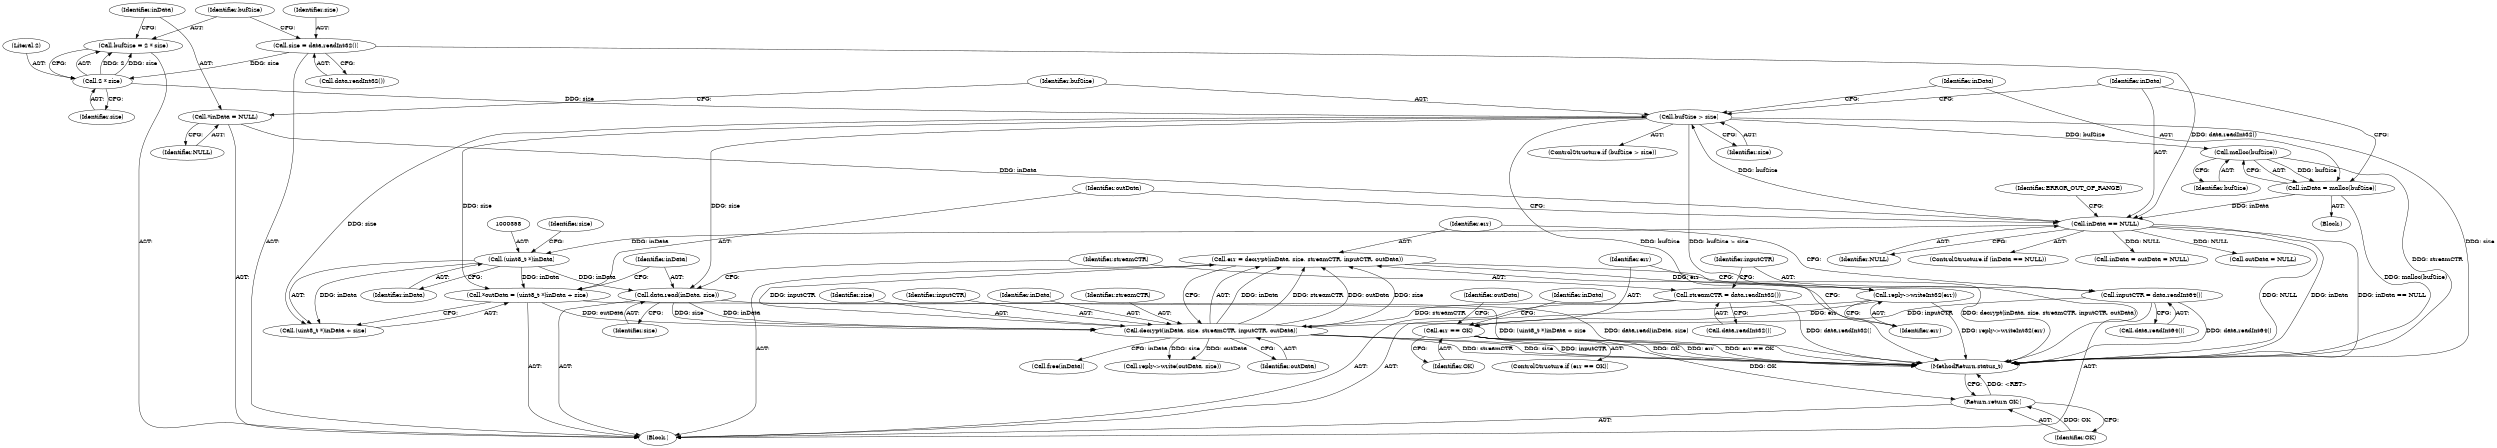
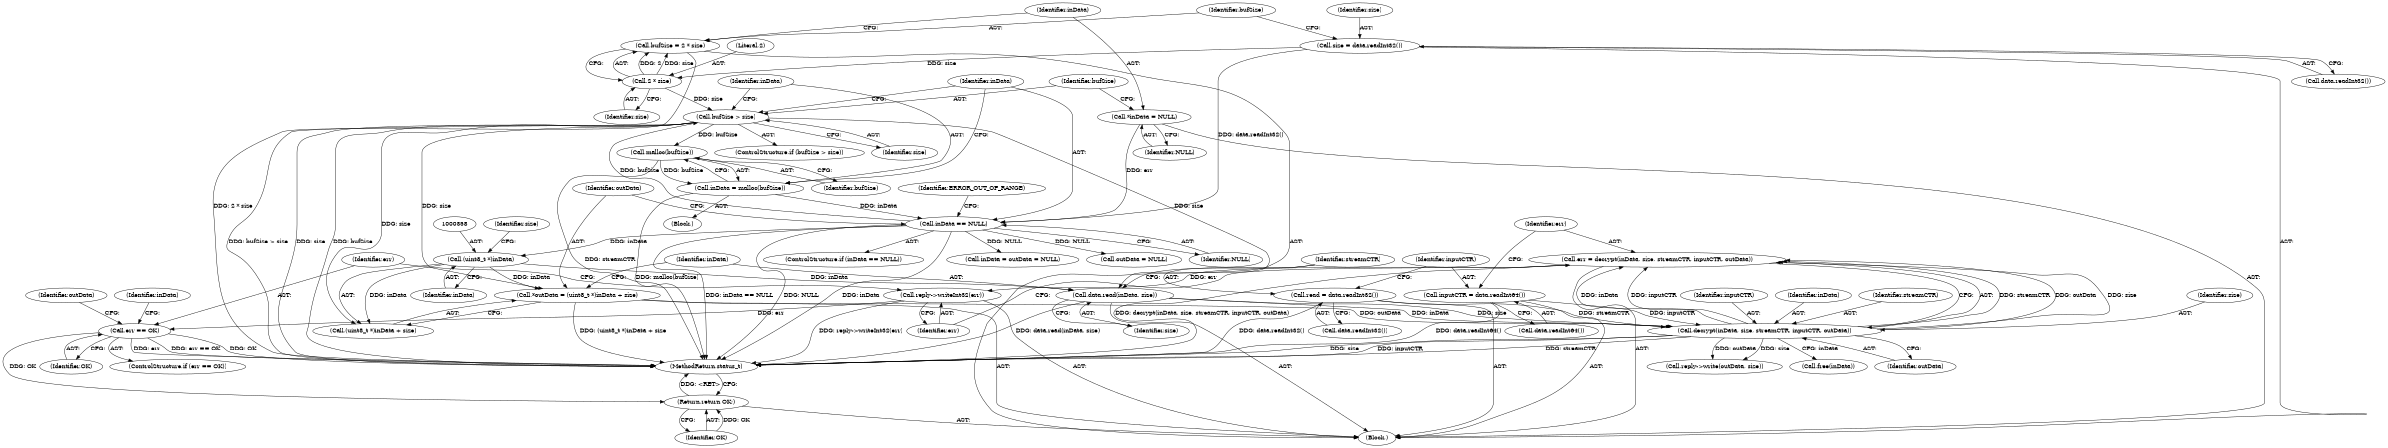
edge "(Call,*inData = NULL)" -> "(Call,inData == NULL)": label "DDG: inData" -> "DDG: err"
edge "(Call,bufSize = 2 * size)" -> "(MethodReturn,status_t)": added, label "DDG: 2 * size"
node "(Call,streamCTR = data.readInt32())": label "(Call,streamCTR = data.readInt32())" -> "(Call,read = data.readInt32())"
